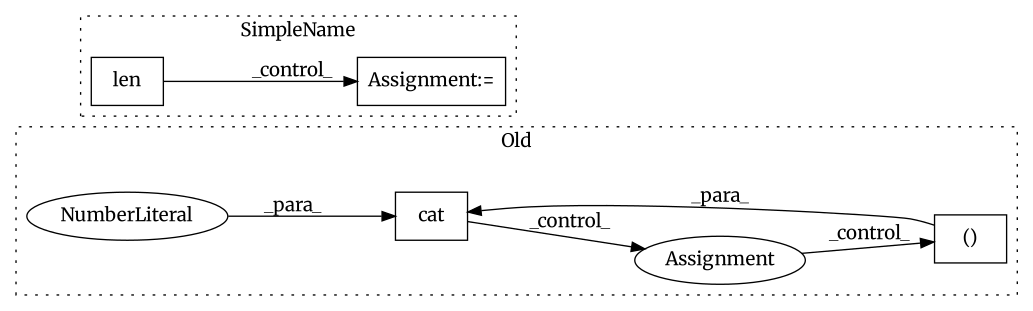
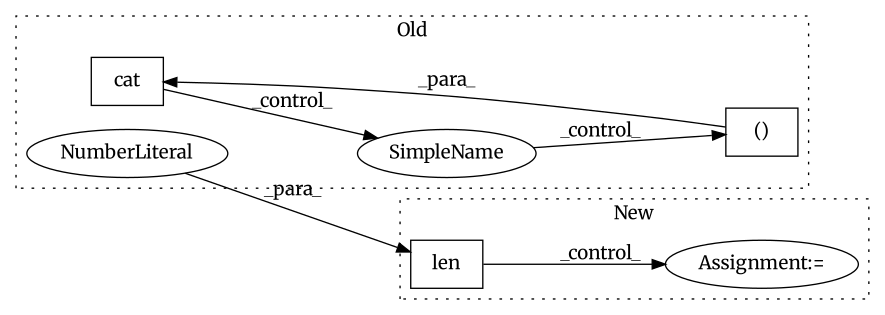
cluster "SimpleName": label "SimpleName" -> "New"
node "Assignment:=": shape box -> ellipse
edge "NumberLiteral" -> "cat": now "NumberLiteral" -> "len"
node "Assignment": label "Assignment" -> "SimpleName"
